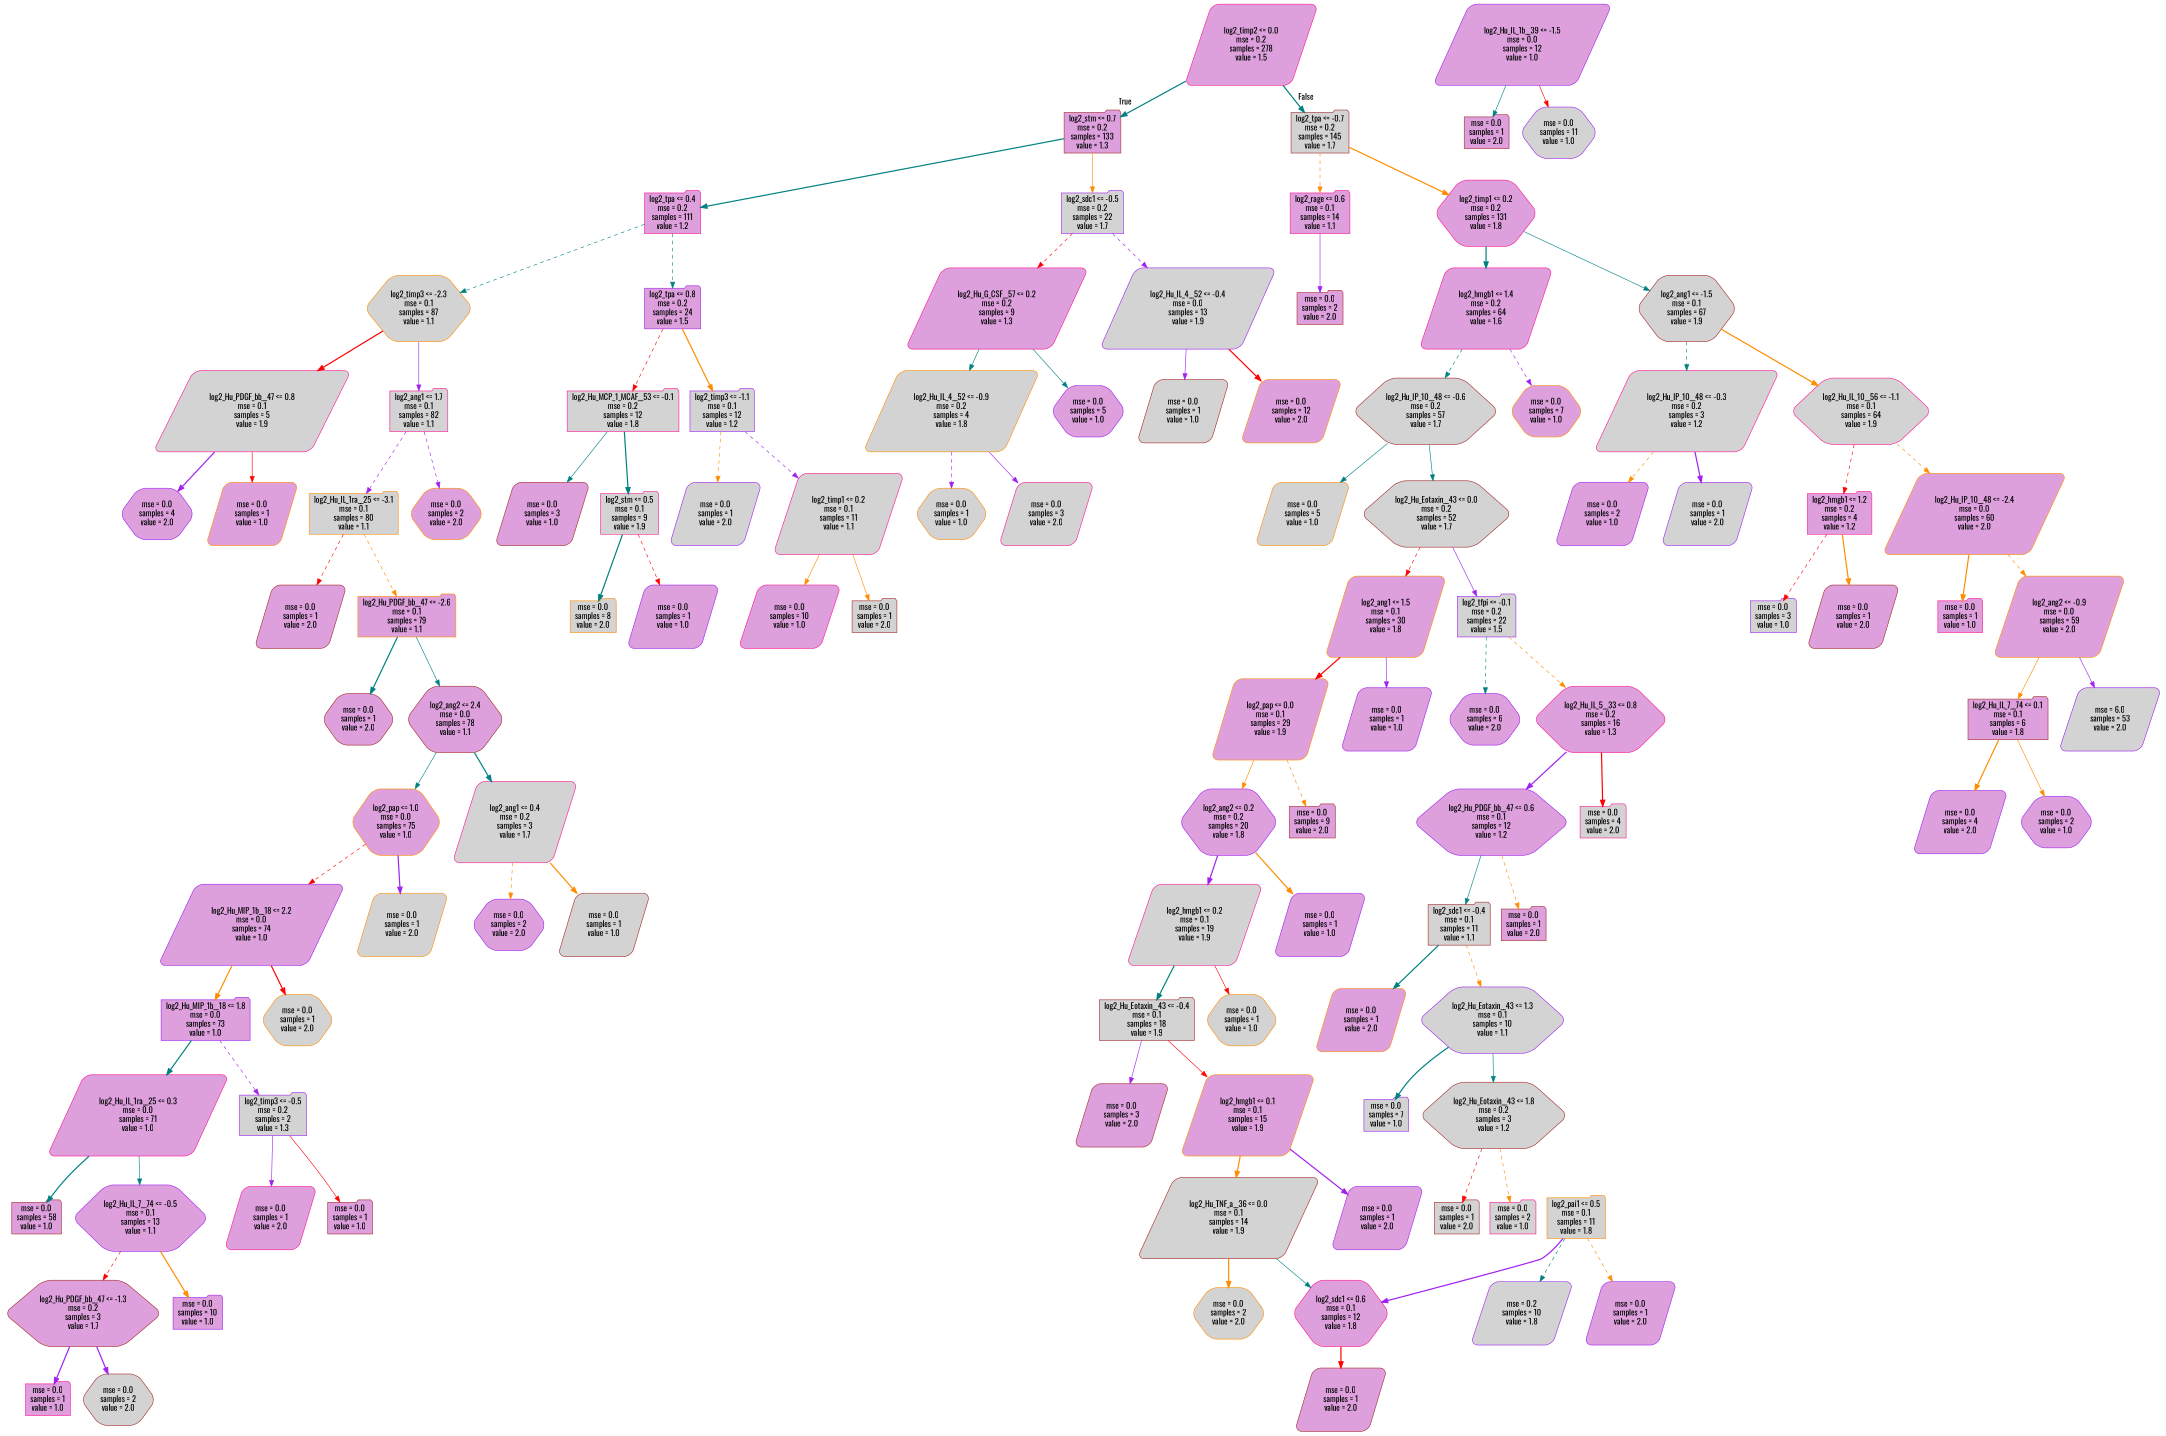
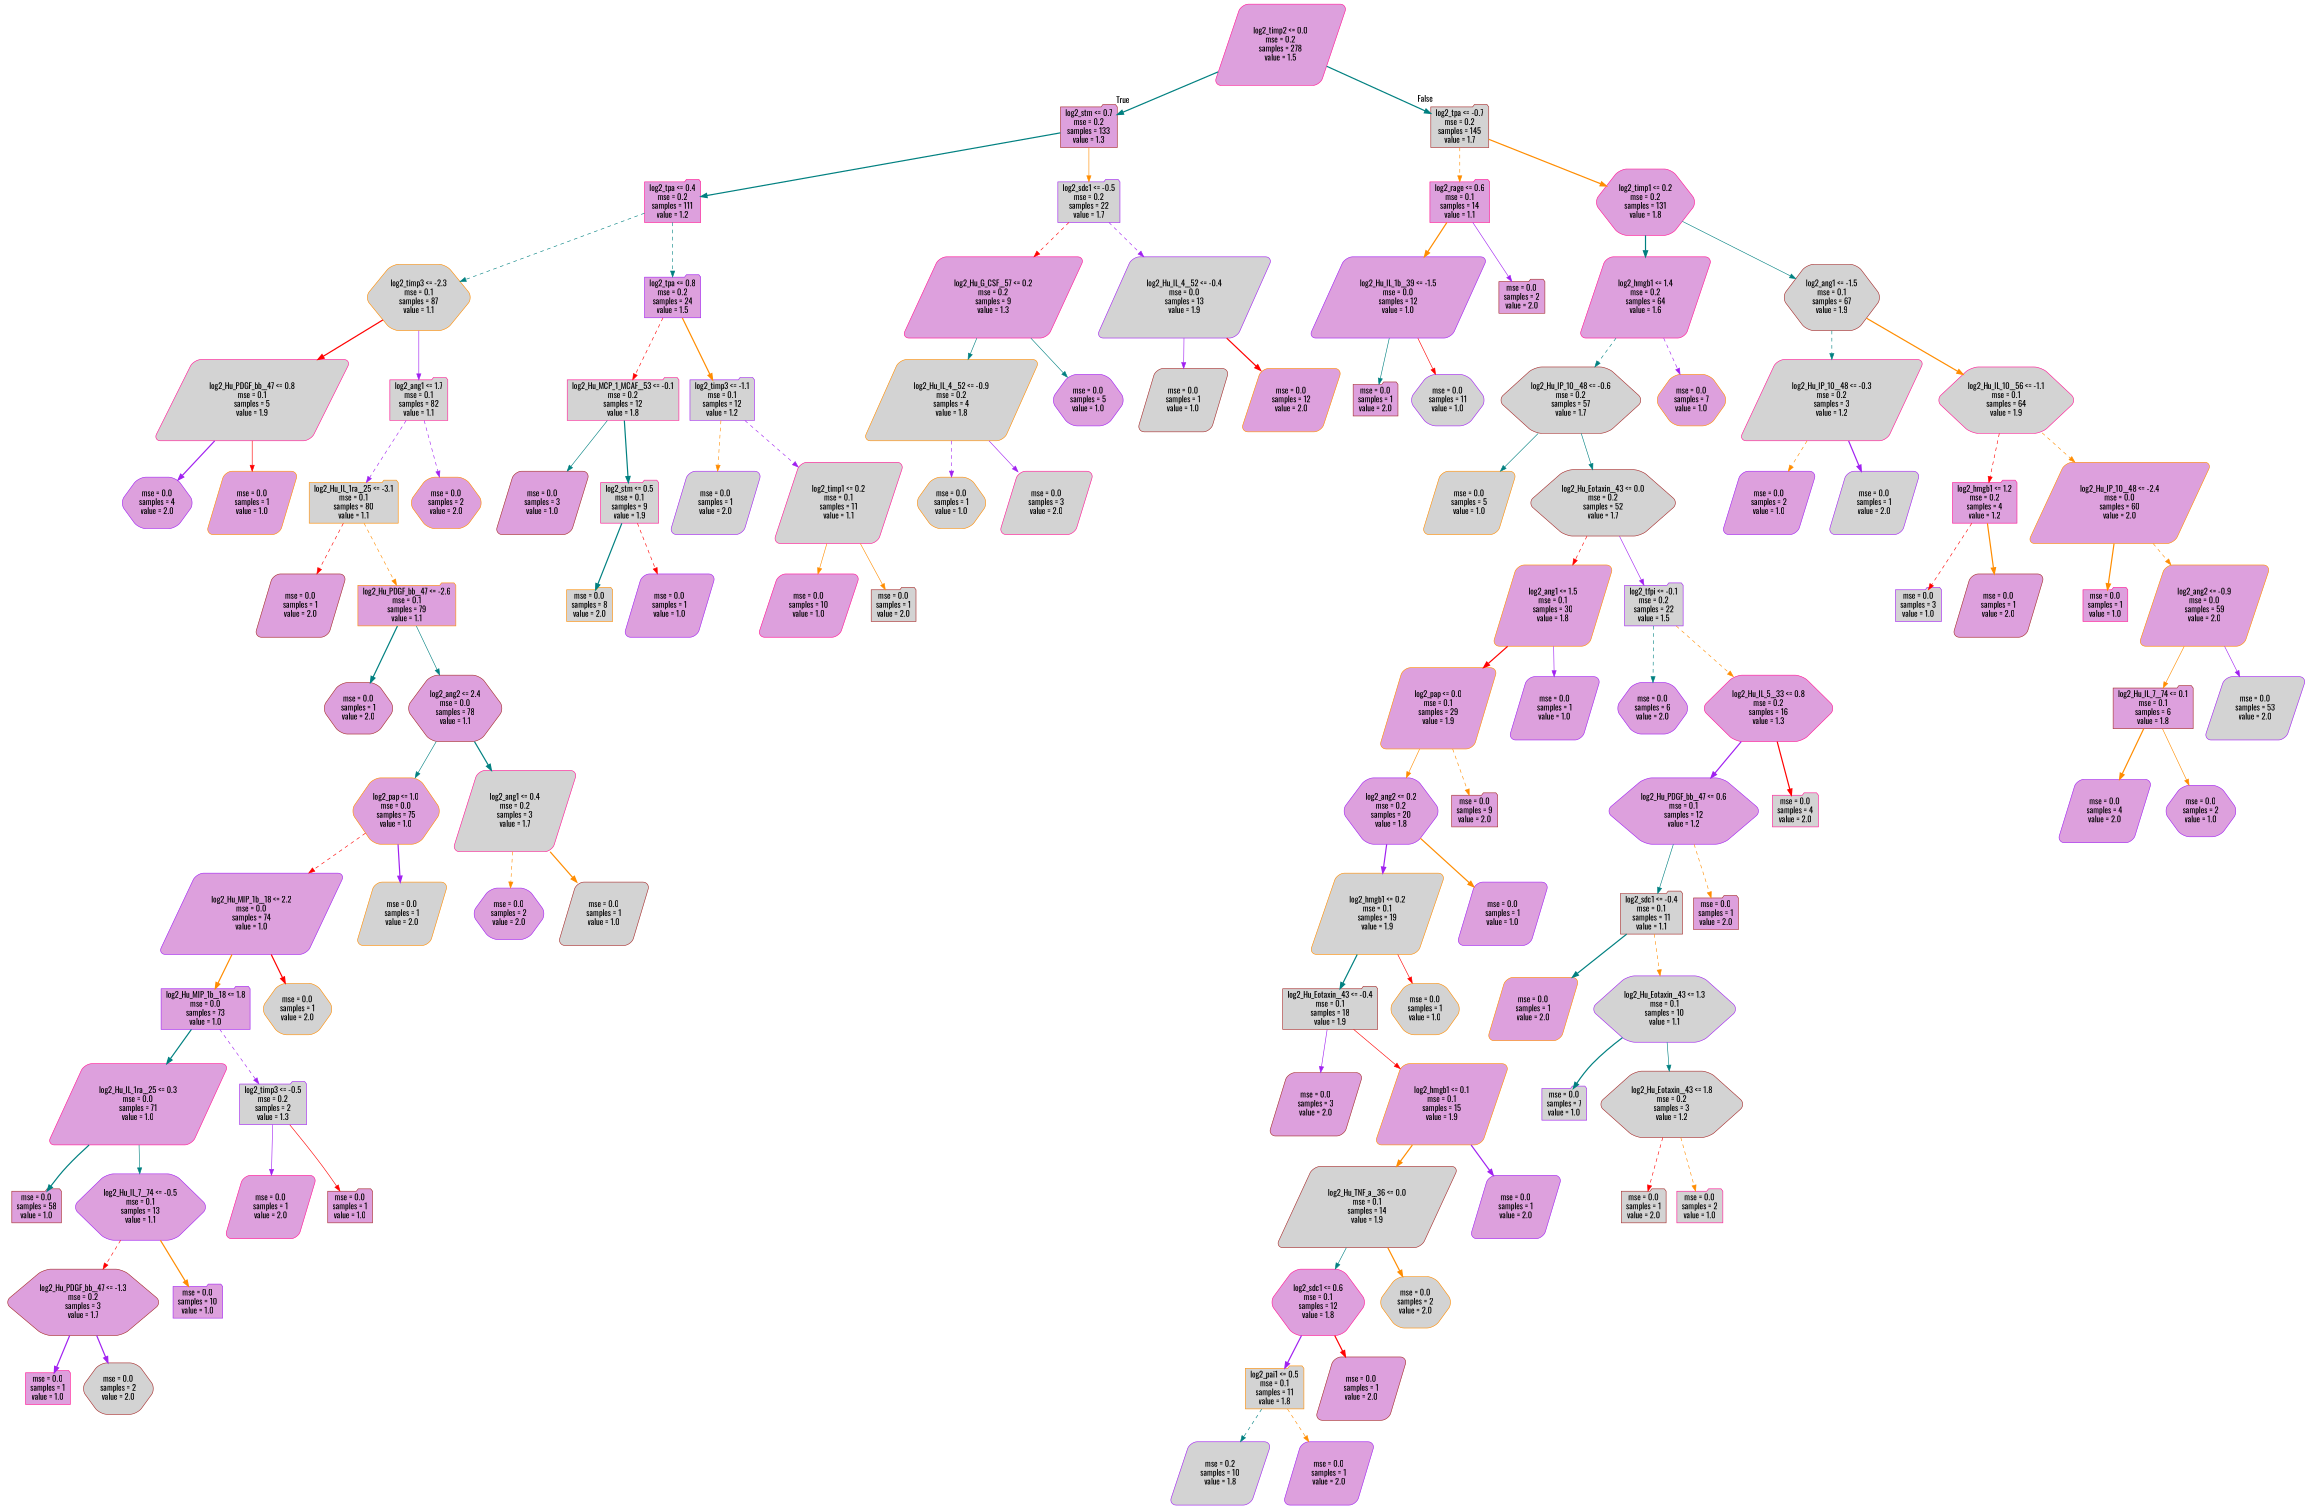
edge "log2_rage <= 0.6 mse = 0.1 samples = 14 value = 1.1" -> "log2_Hu_IL_1b__39 <= -1.5 mse = 0.0 samples = 12 value = 1.0": added
node "mse = 6.0 samples = 53 value = 2.0": label "mse = 6.0 samples = 53 value = 2.0" -> "mse = 0.0 samples = 53 value = 2.0"
node "log2_hmgb1 <= 0.2 mse = 0.1 samples = 19 value = 1.9": color deeppink -> darkorange
edge "log2_pai1 <= 0.5 mse = 0.1 samples = 11 value = 1.8" -> "log2_sdc1 <= 0.6 mse = 0.1 samples = 12 value = 1.8": reversed
